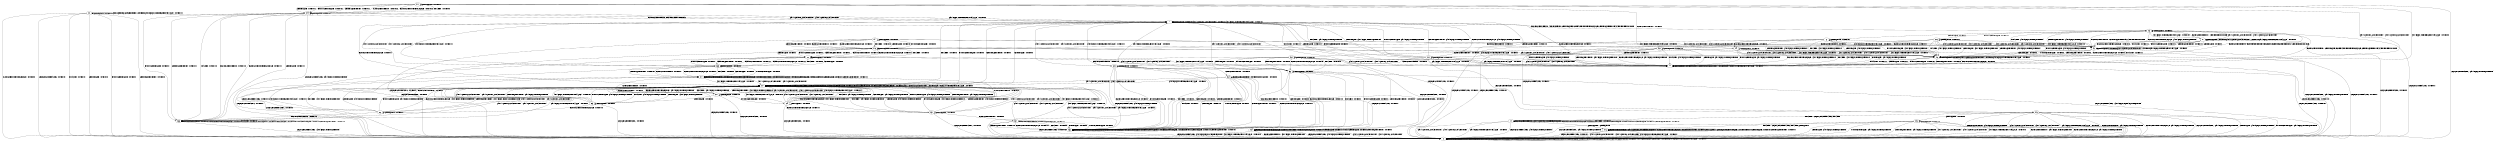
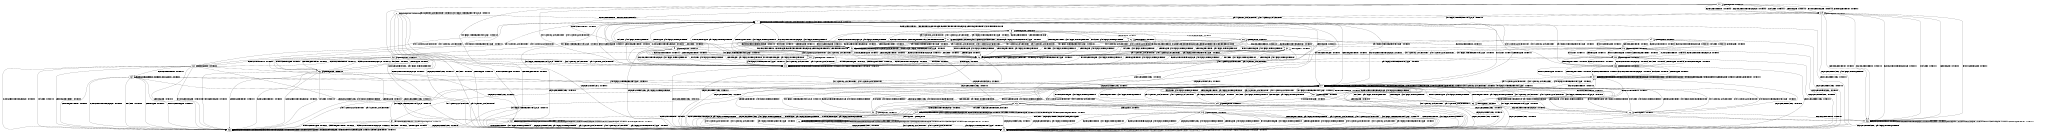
edge "s0" -> "s1": label "ECDH_CLIENT_HELLO / ECDHE_VERIFY_REQUEST" -> "ECDH_CLIENT_HELLO / HELLO_VERIFY_REQUEST"
edge "s83" -> "s2": removed, label "CHANGE_CIPHER_SPEC / Alert(FATAL,HANDSHAKE_FAILURE)"
